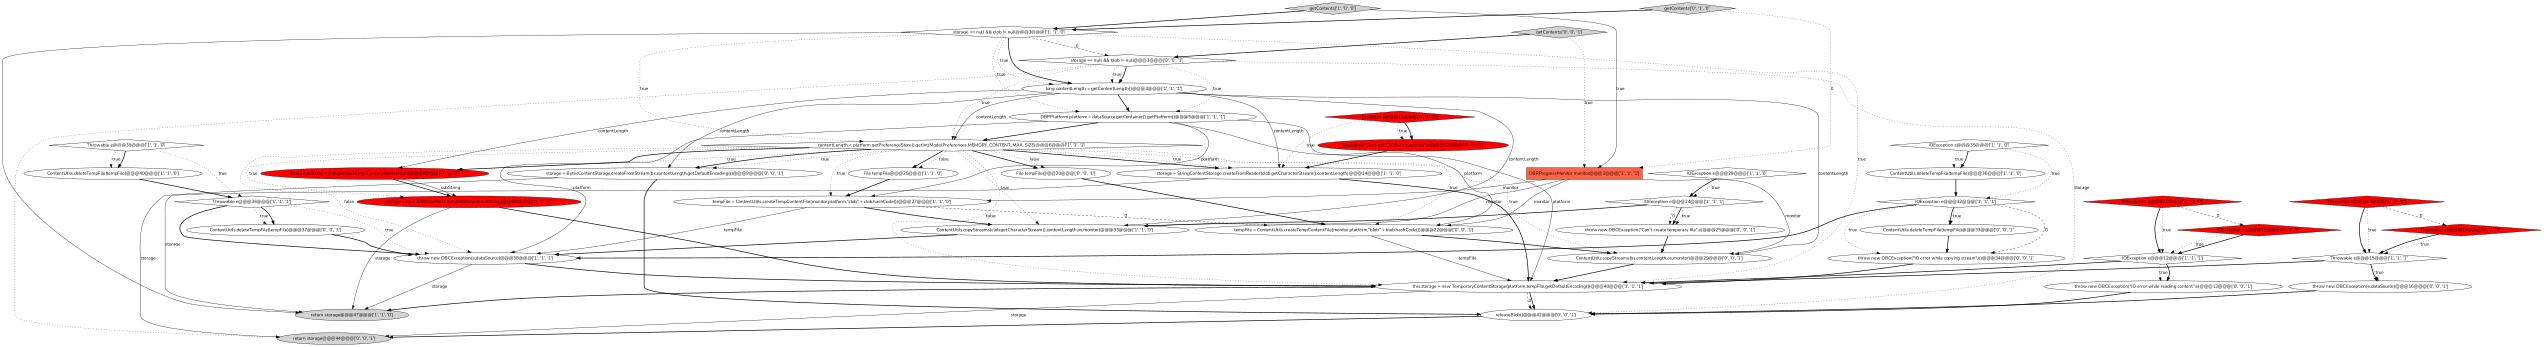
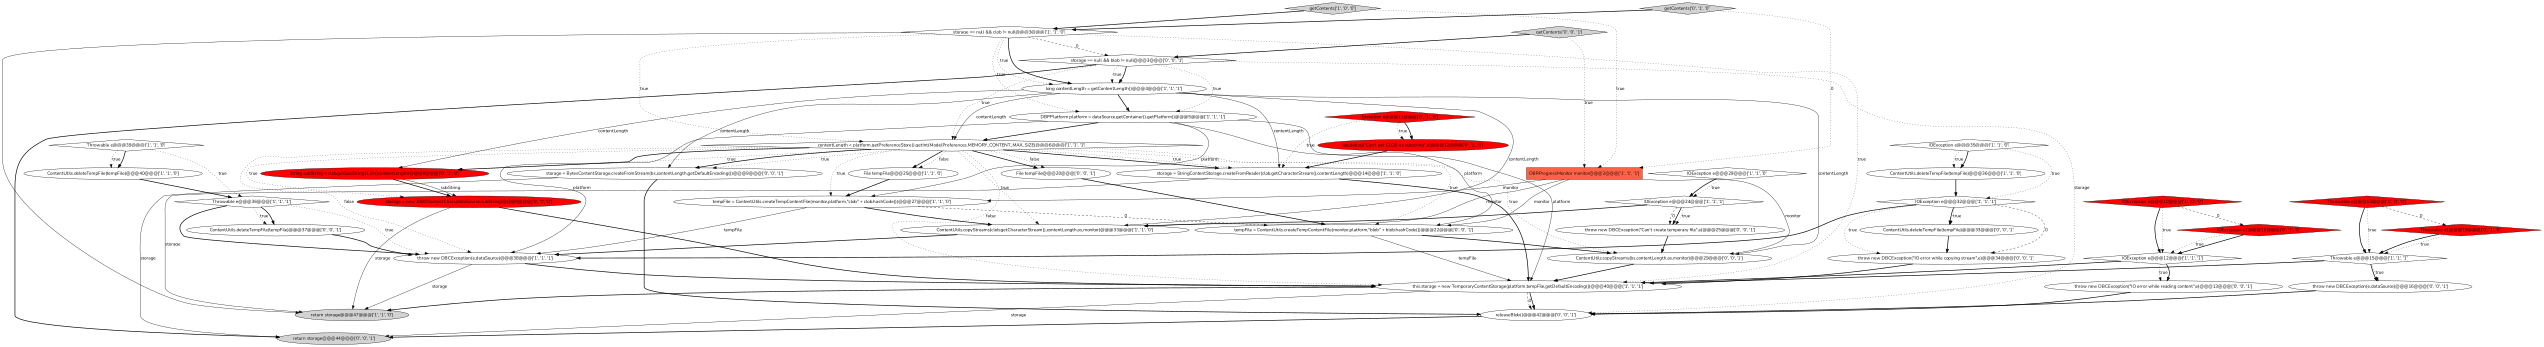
edge "getContents['1', '0', '0']" -> "DBRProgressMonitor monitor@@@2@@@['1', '1', '1']": style solid -> dotted
edge "storage == null && blob != null@@@3@@@['0', '0', '1']" -> "return storage@@@44@@@['0', '0', '1']": style dotted -> bold
